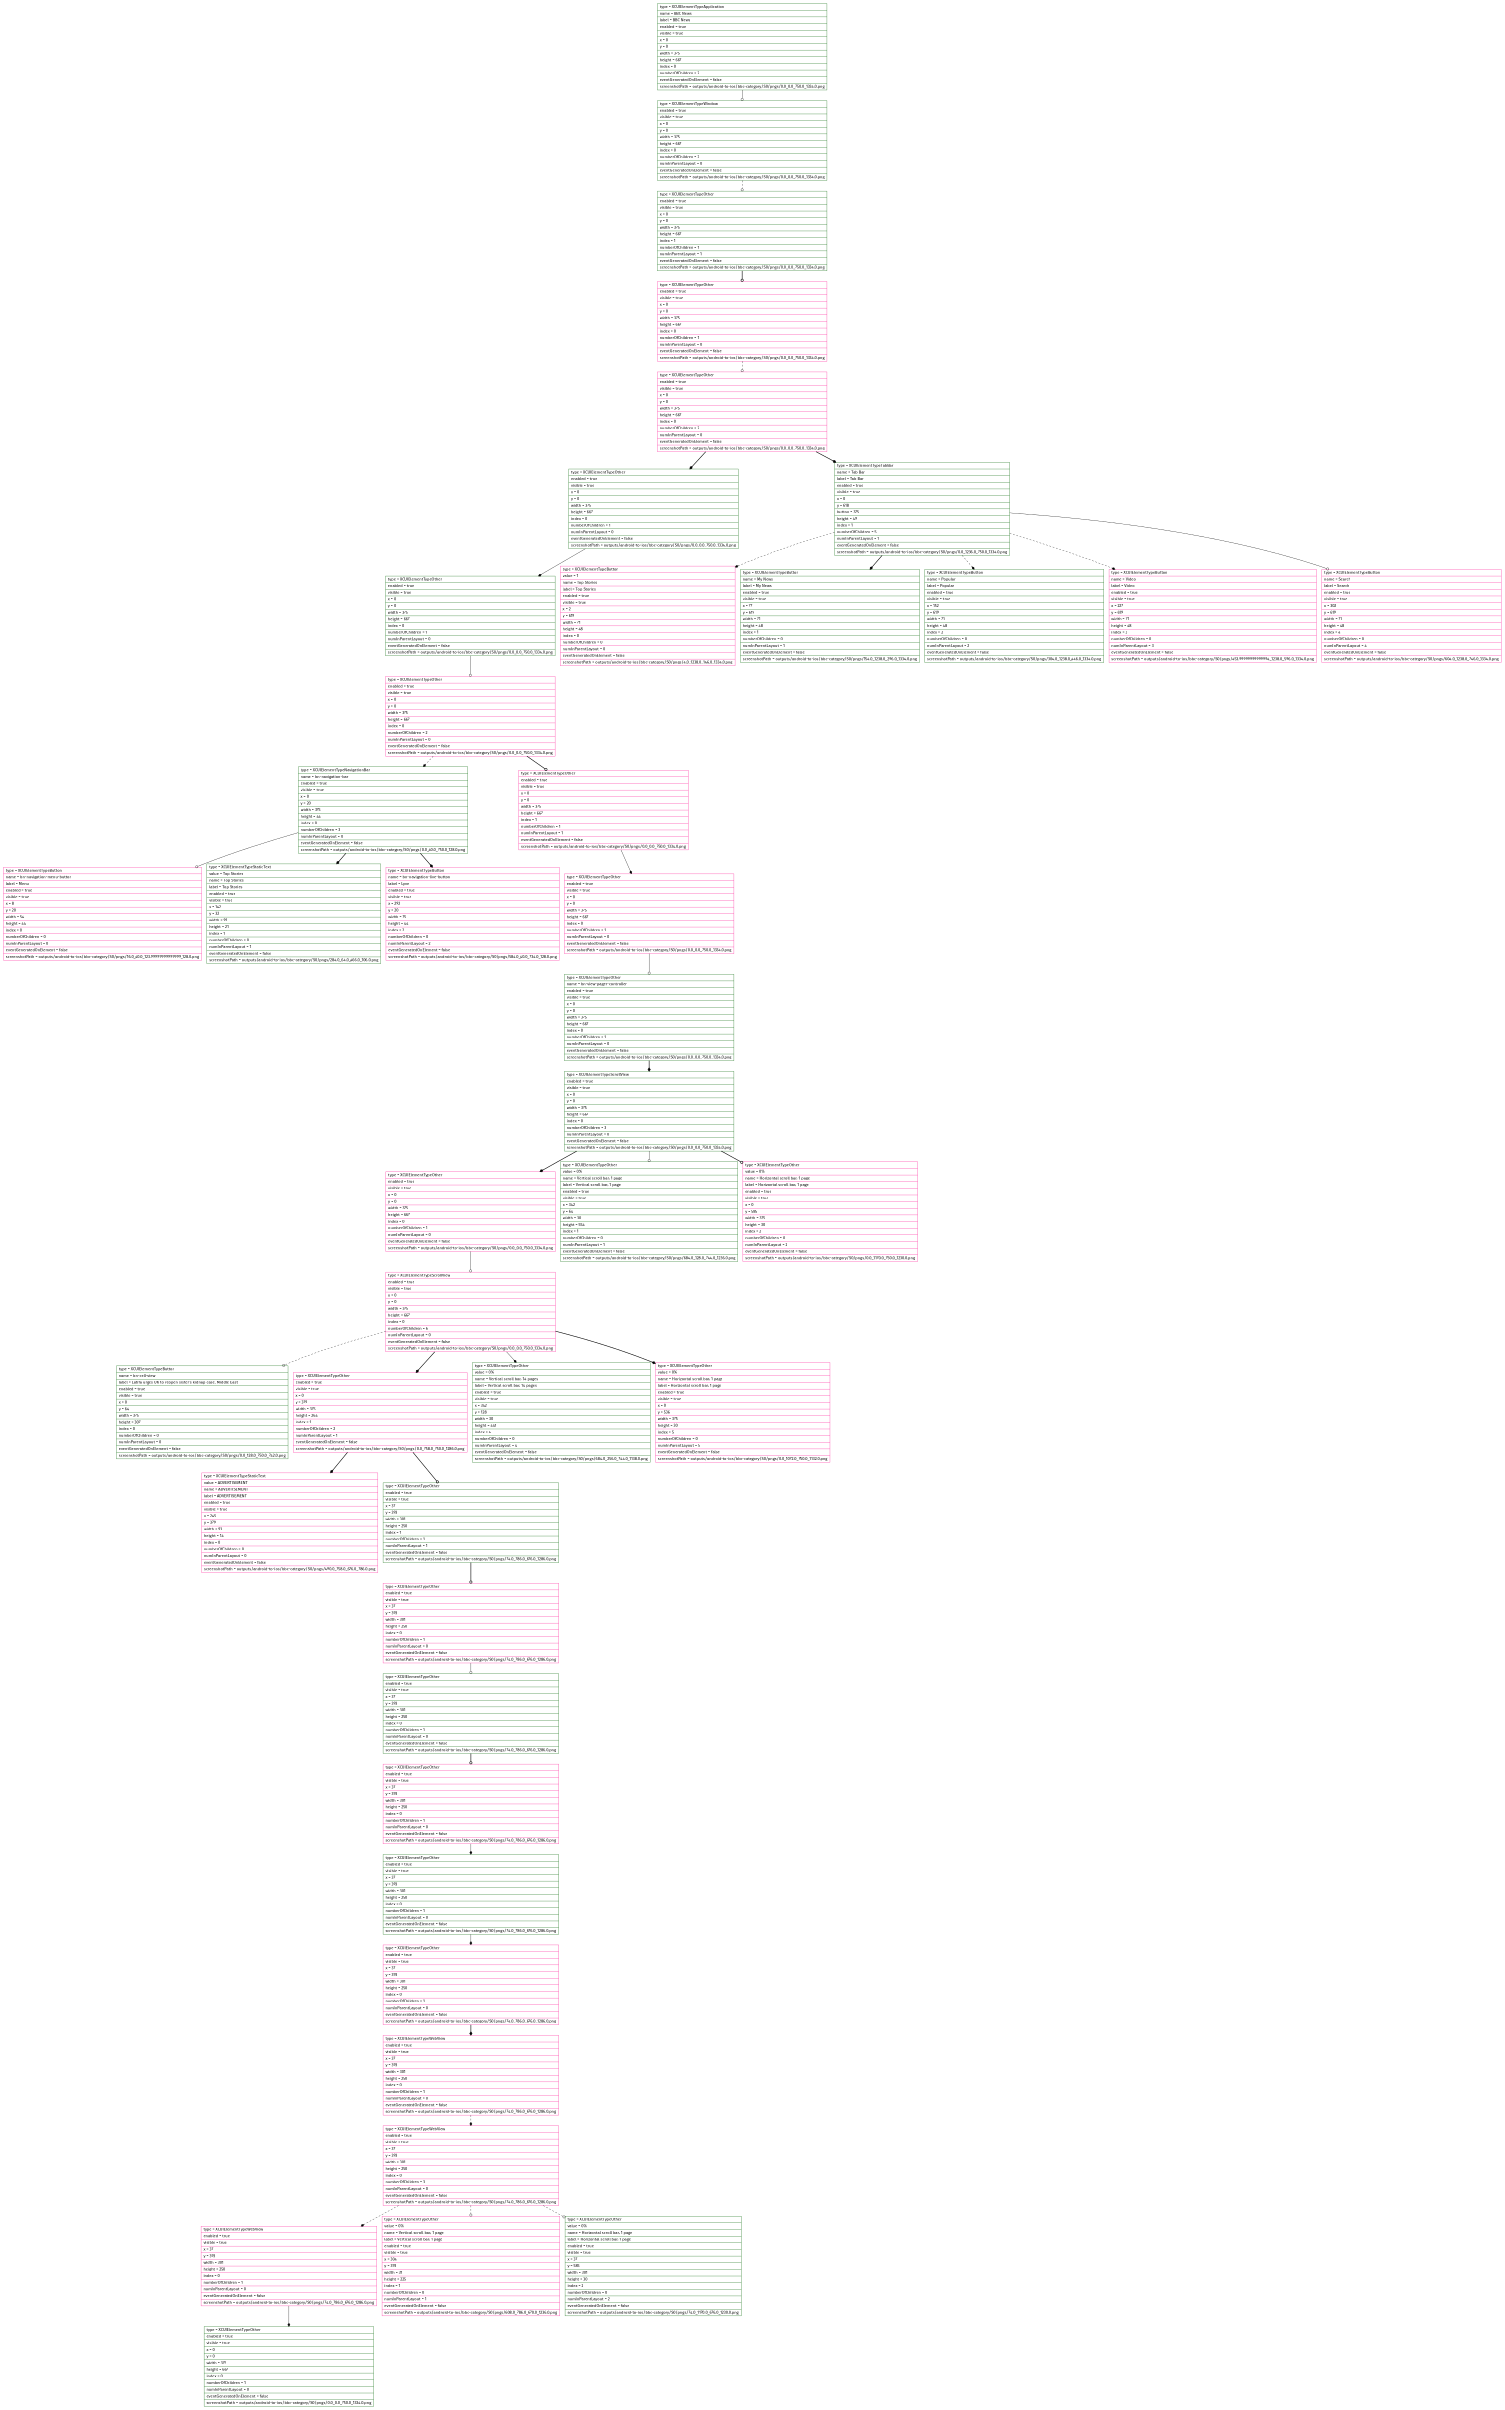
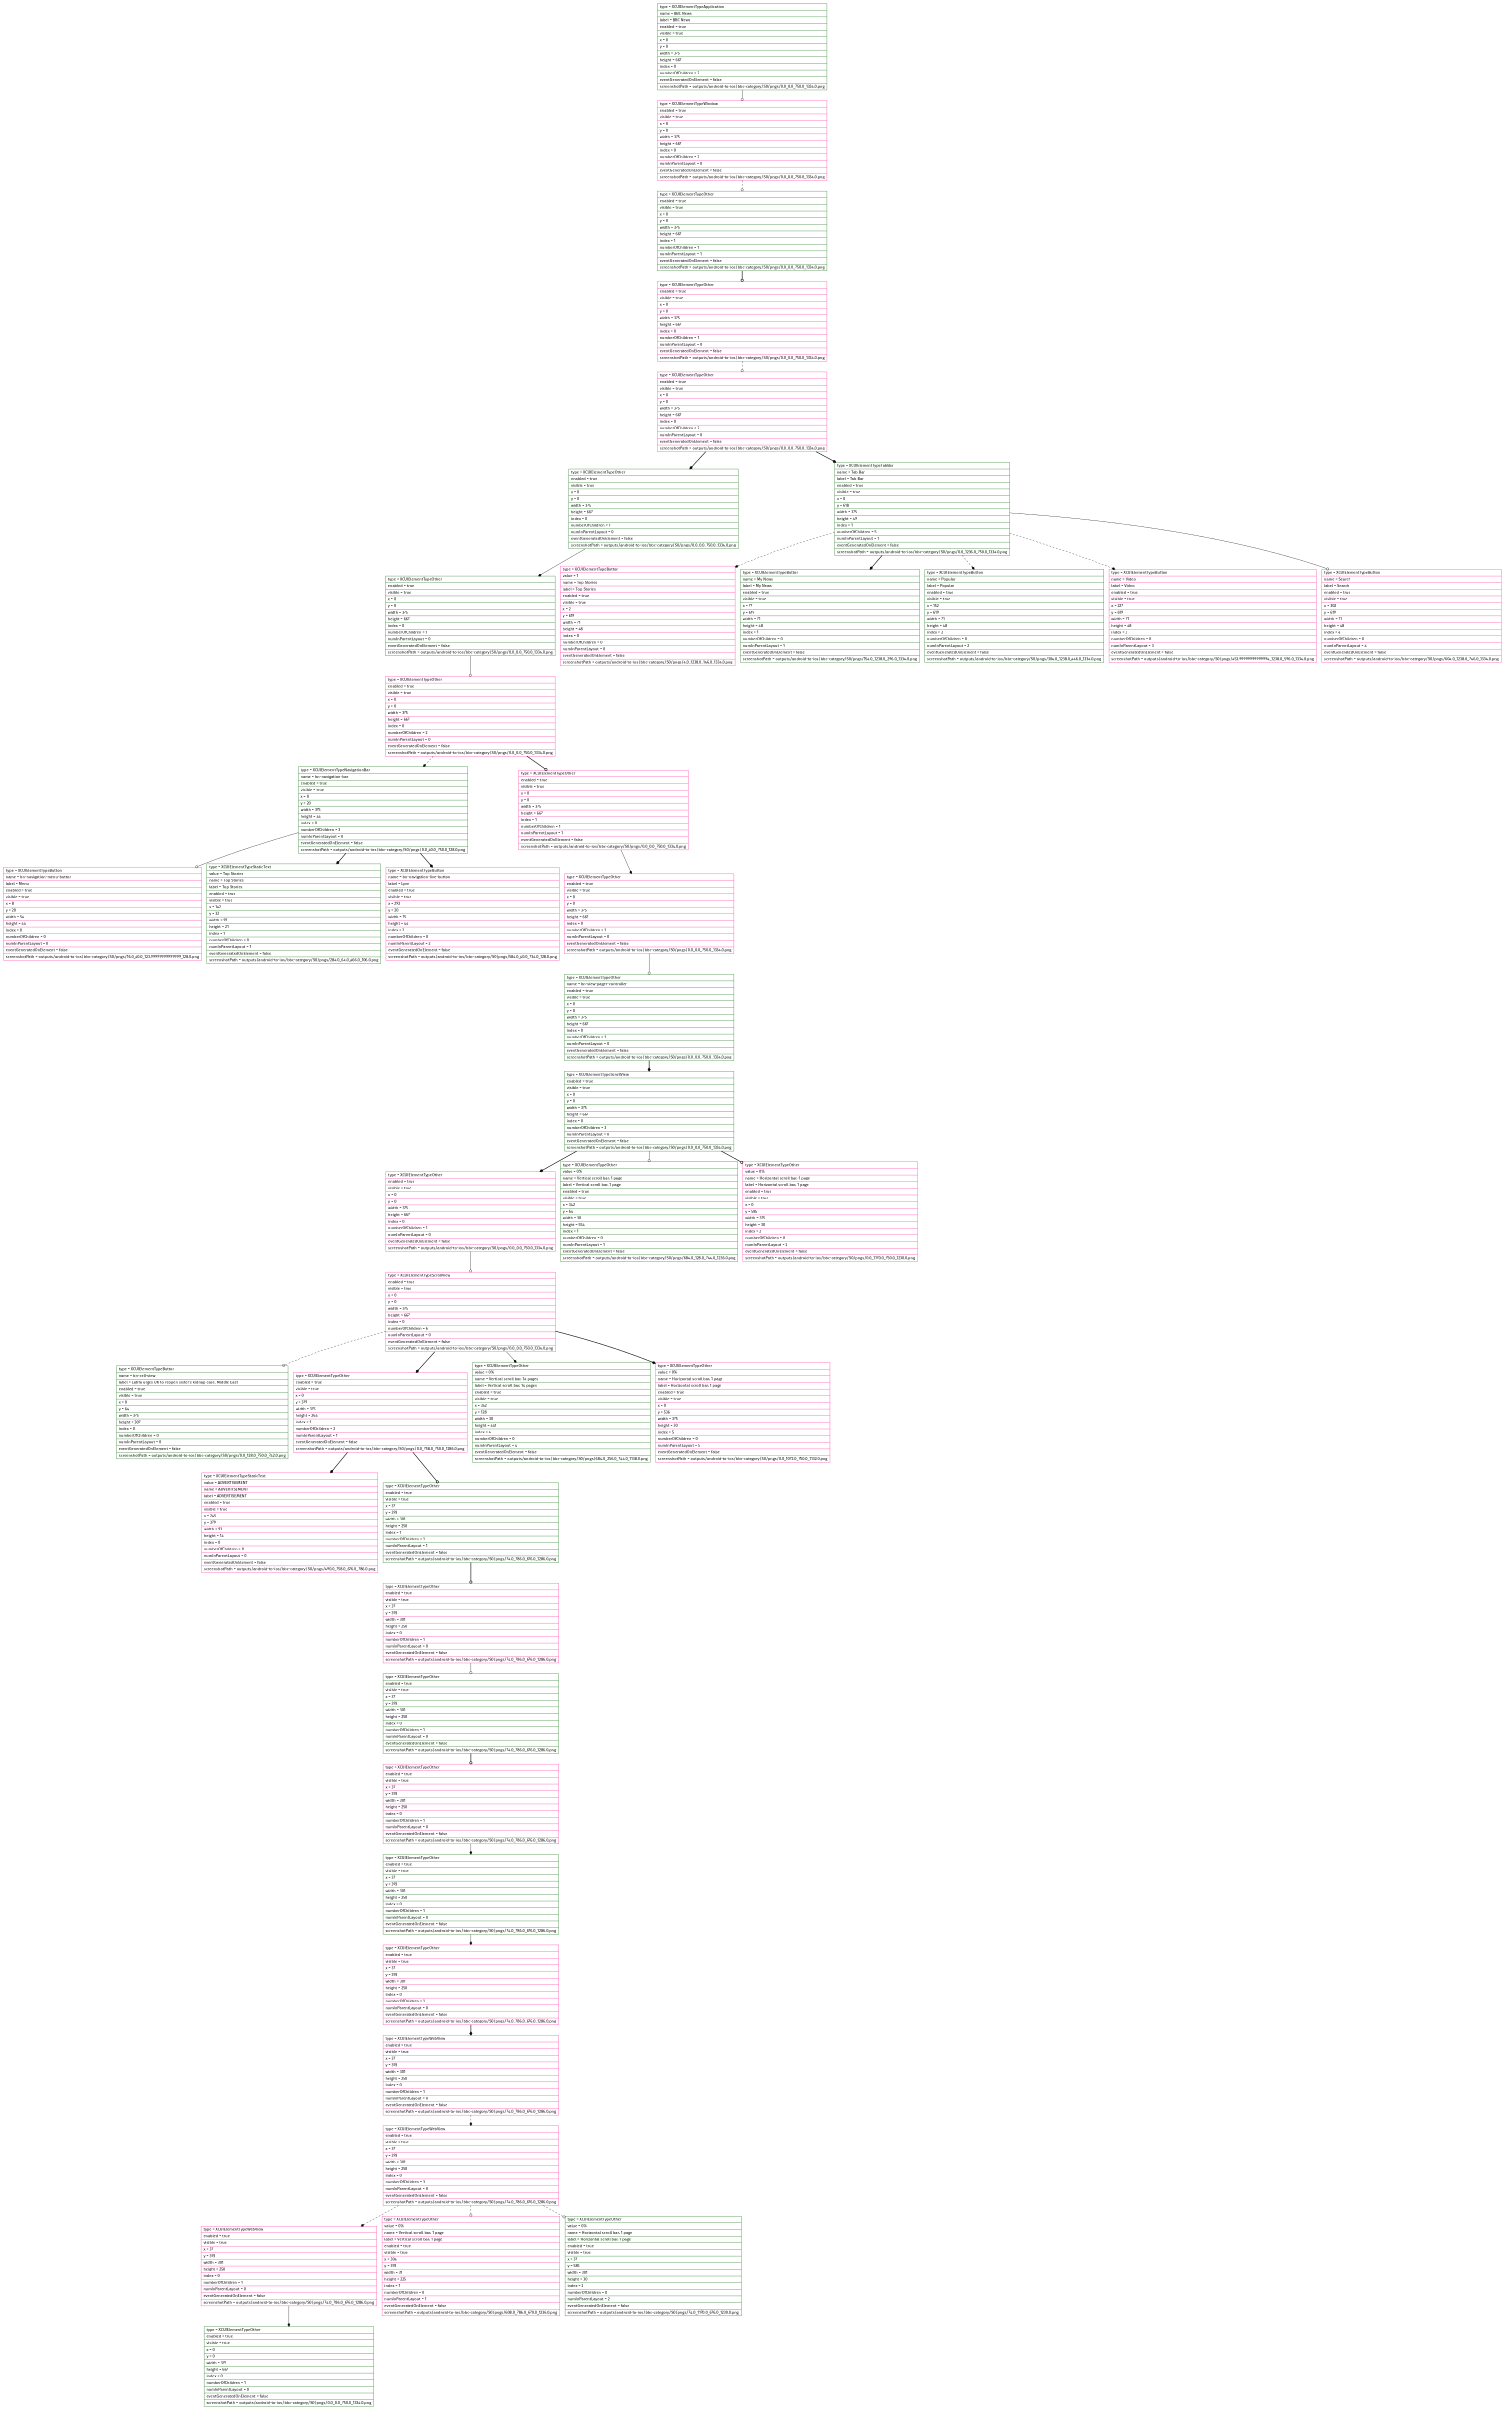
node "type = XCUIElementTypeWindow": color darkgreen -> deeppink
node "type = XCUIElementTypeTabBar": text "button = 375" -> "width = 375"
